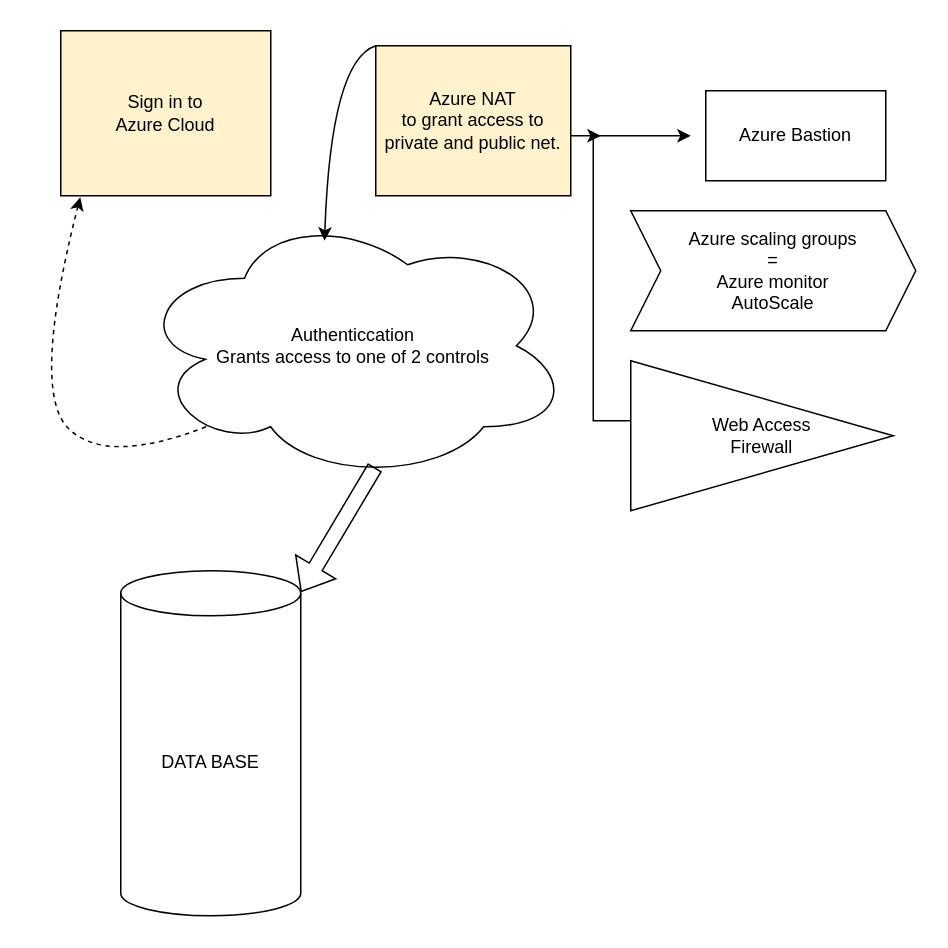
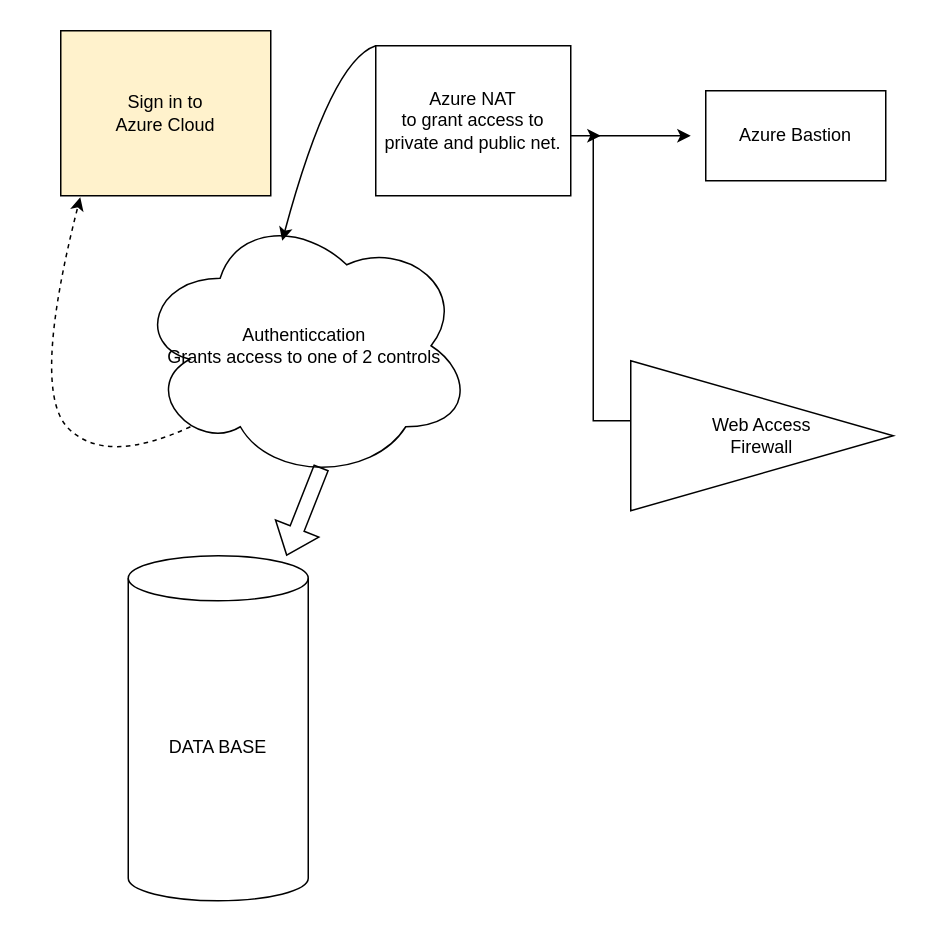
node "Azure NAT to grant access to private and public net.": fillcolor #fff2cc -> #ffffff
node "Azure scaling groups = Azure monitor AutoScale": removed
node "Authenticcation Grants access to one of 2 controls": size 435x270 -> 338x270
node "DATA BASE": moved (211, 743) -> (218, 728)
